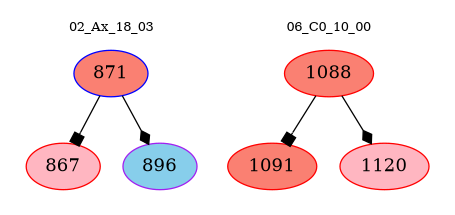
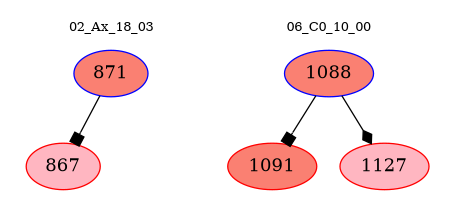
node "1088": color red -> blue
node "896": removed
node "1120": label "1120" -> "1127"
